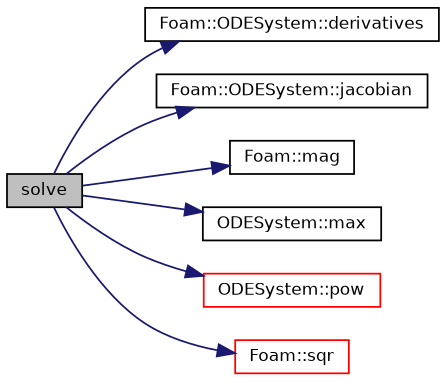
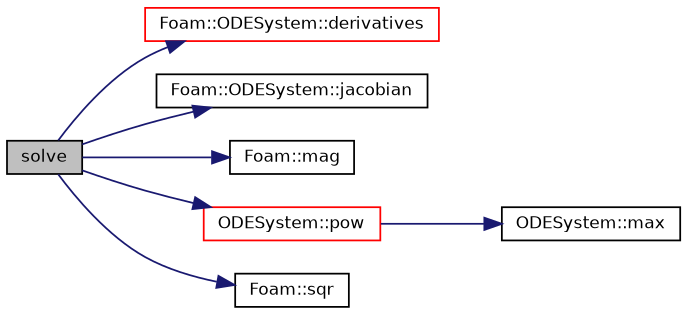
node "Foam::ODESystem::derivatives": color black -> red
edge "solve" -> "ODESystem::max": now "ODESystem::pow" -> "ODESystem::max"
node "Foam::sqr": color red -> black
